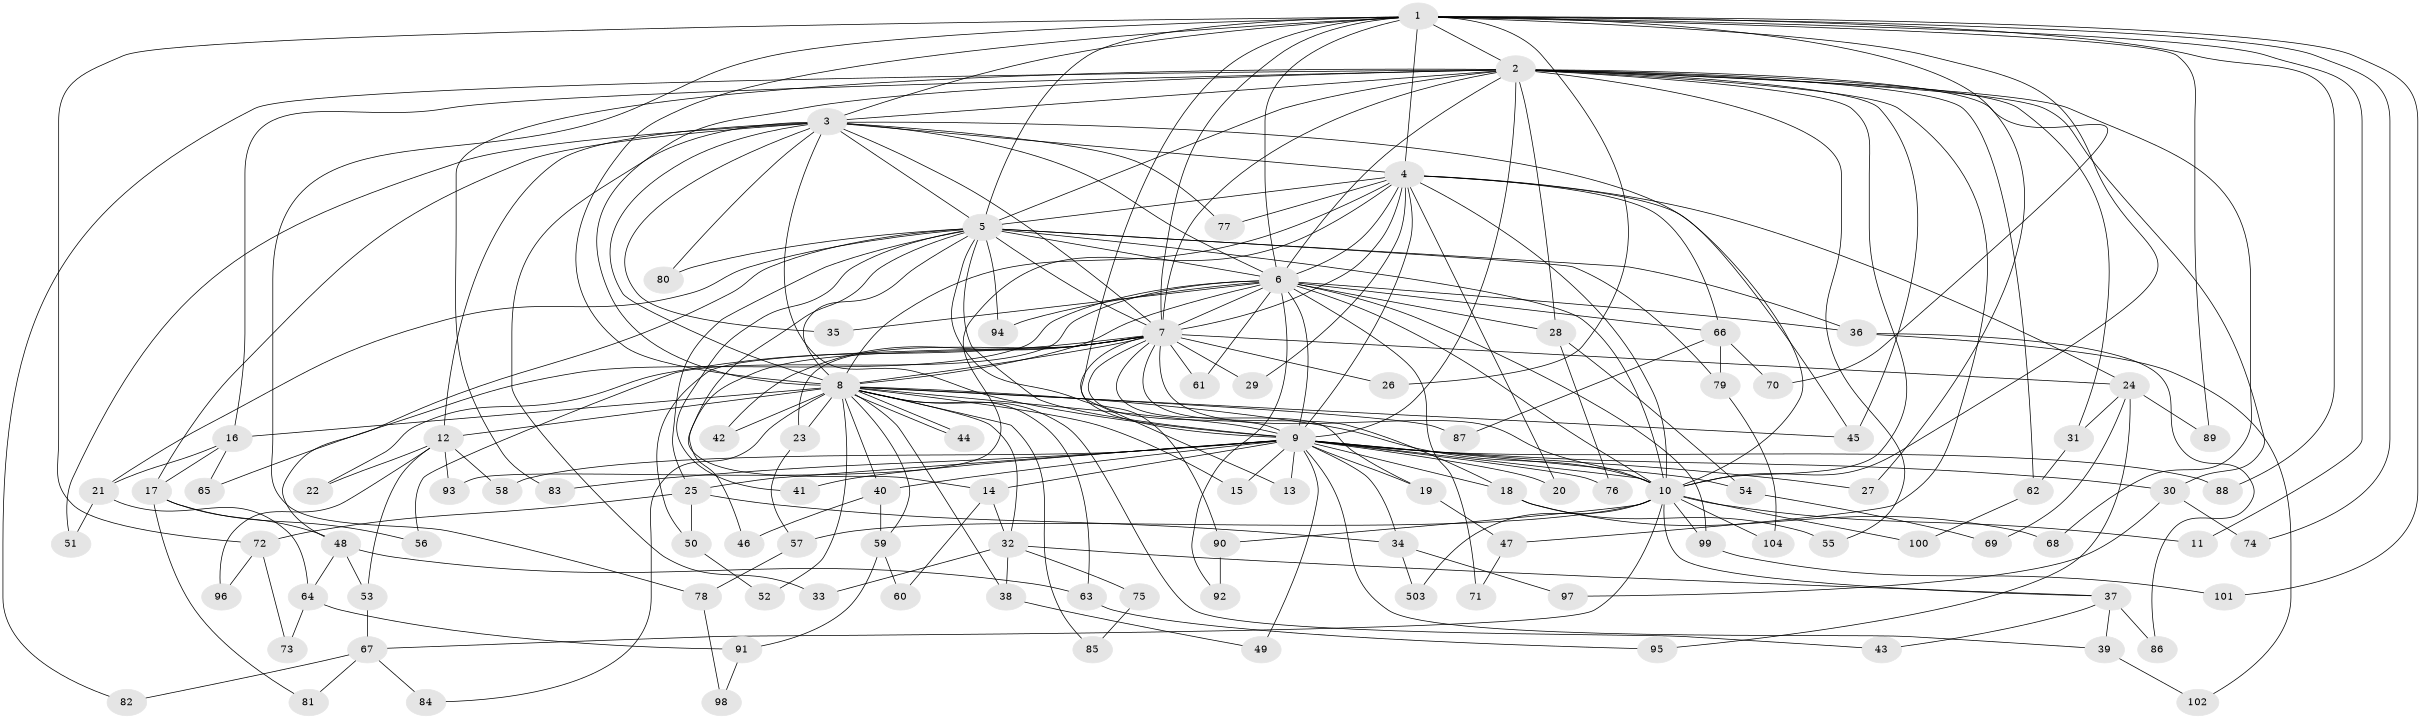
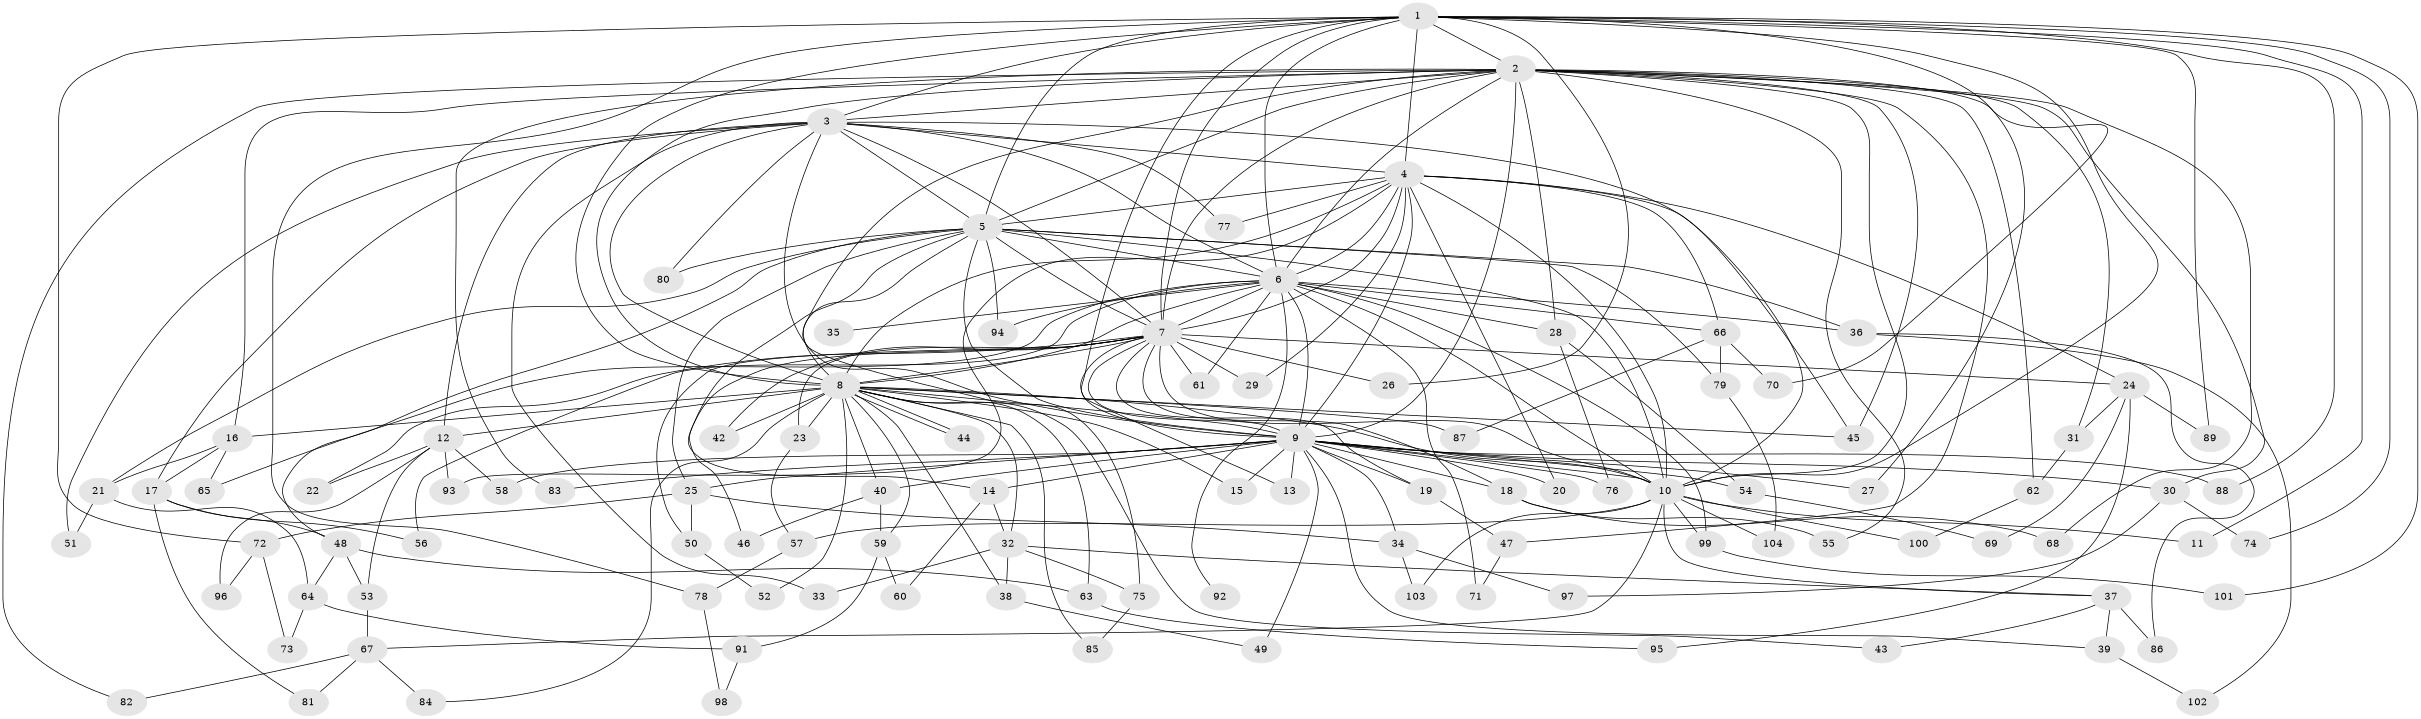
edge "2" -- "75": added
edge "3" -- "35": removed
node "41": removed
node "90": removed
node "503": label "503" -> "103"
